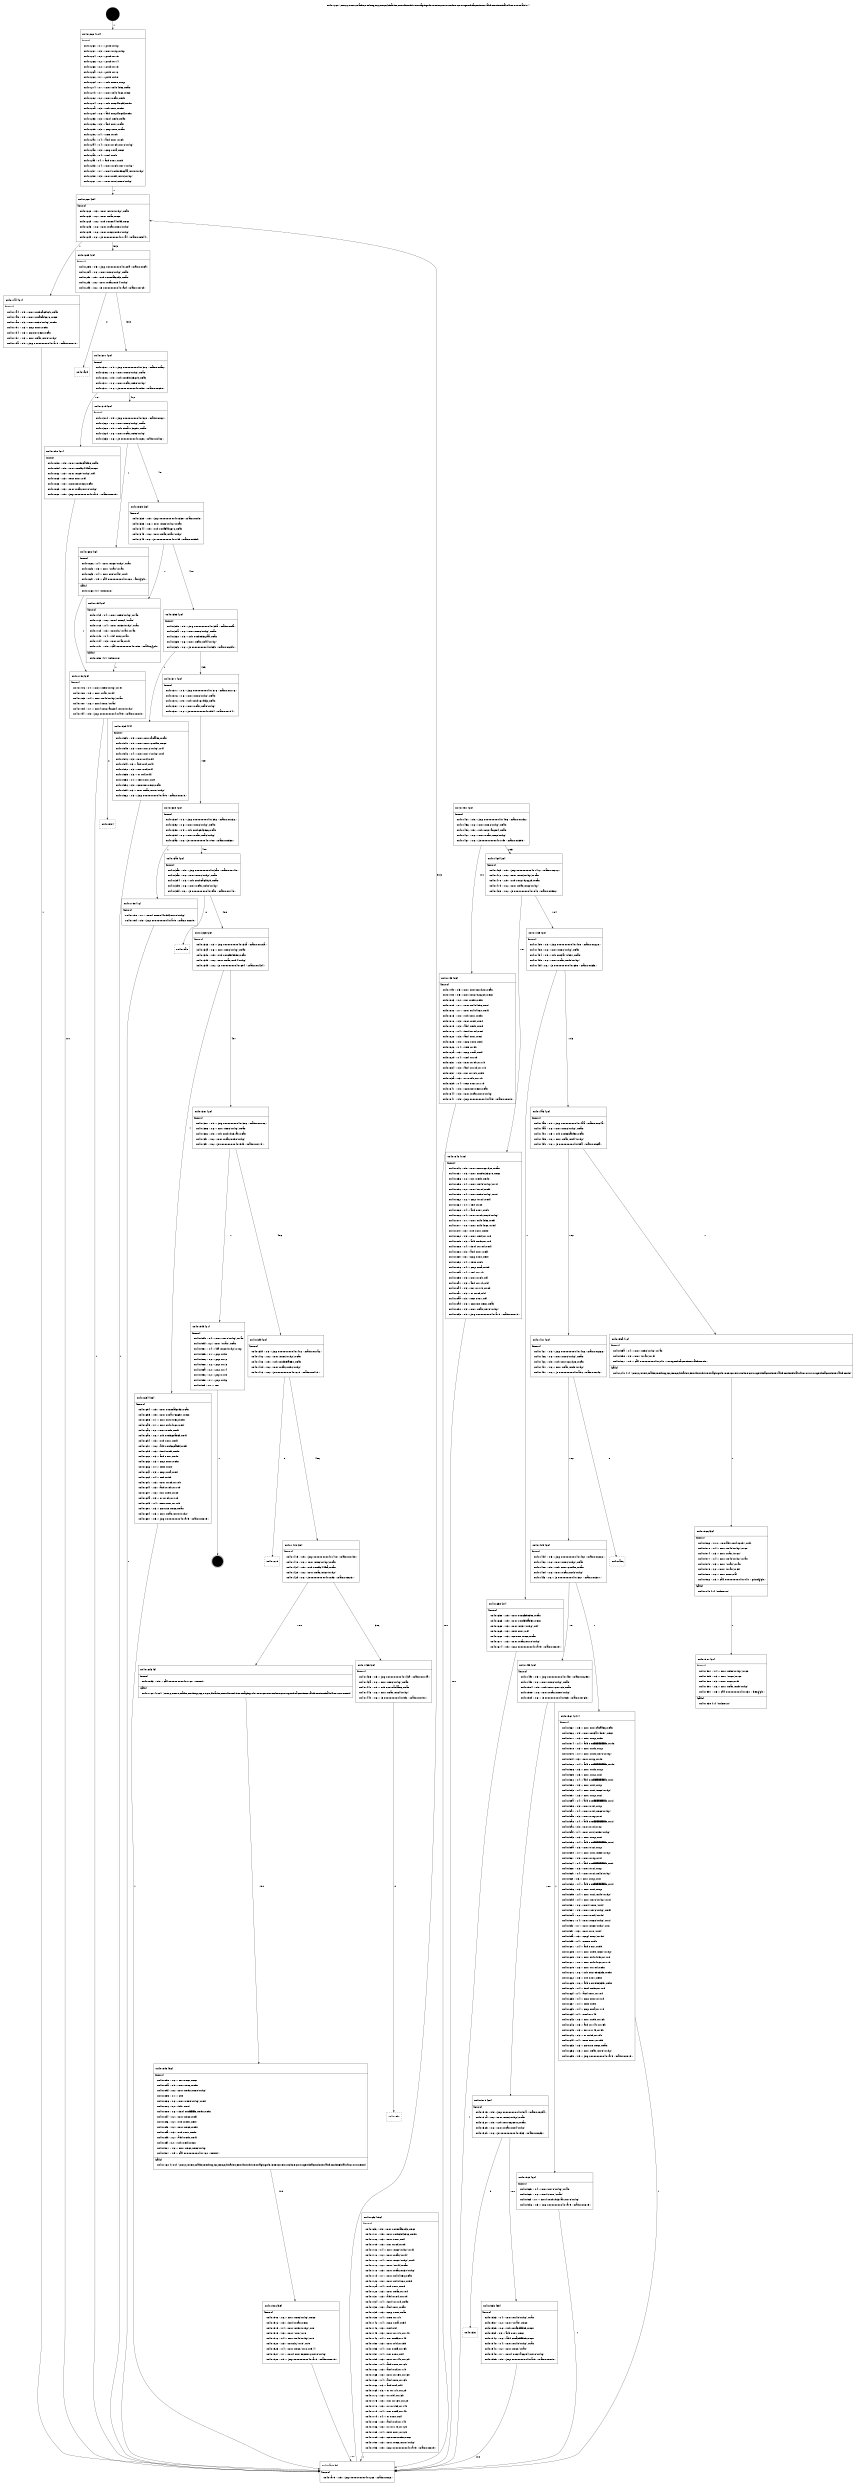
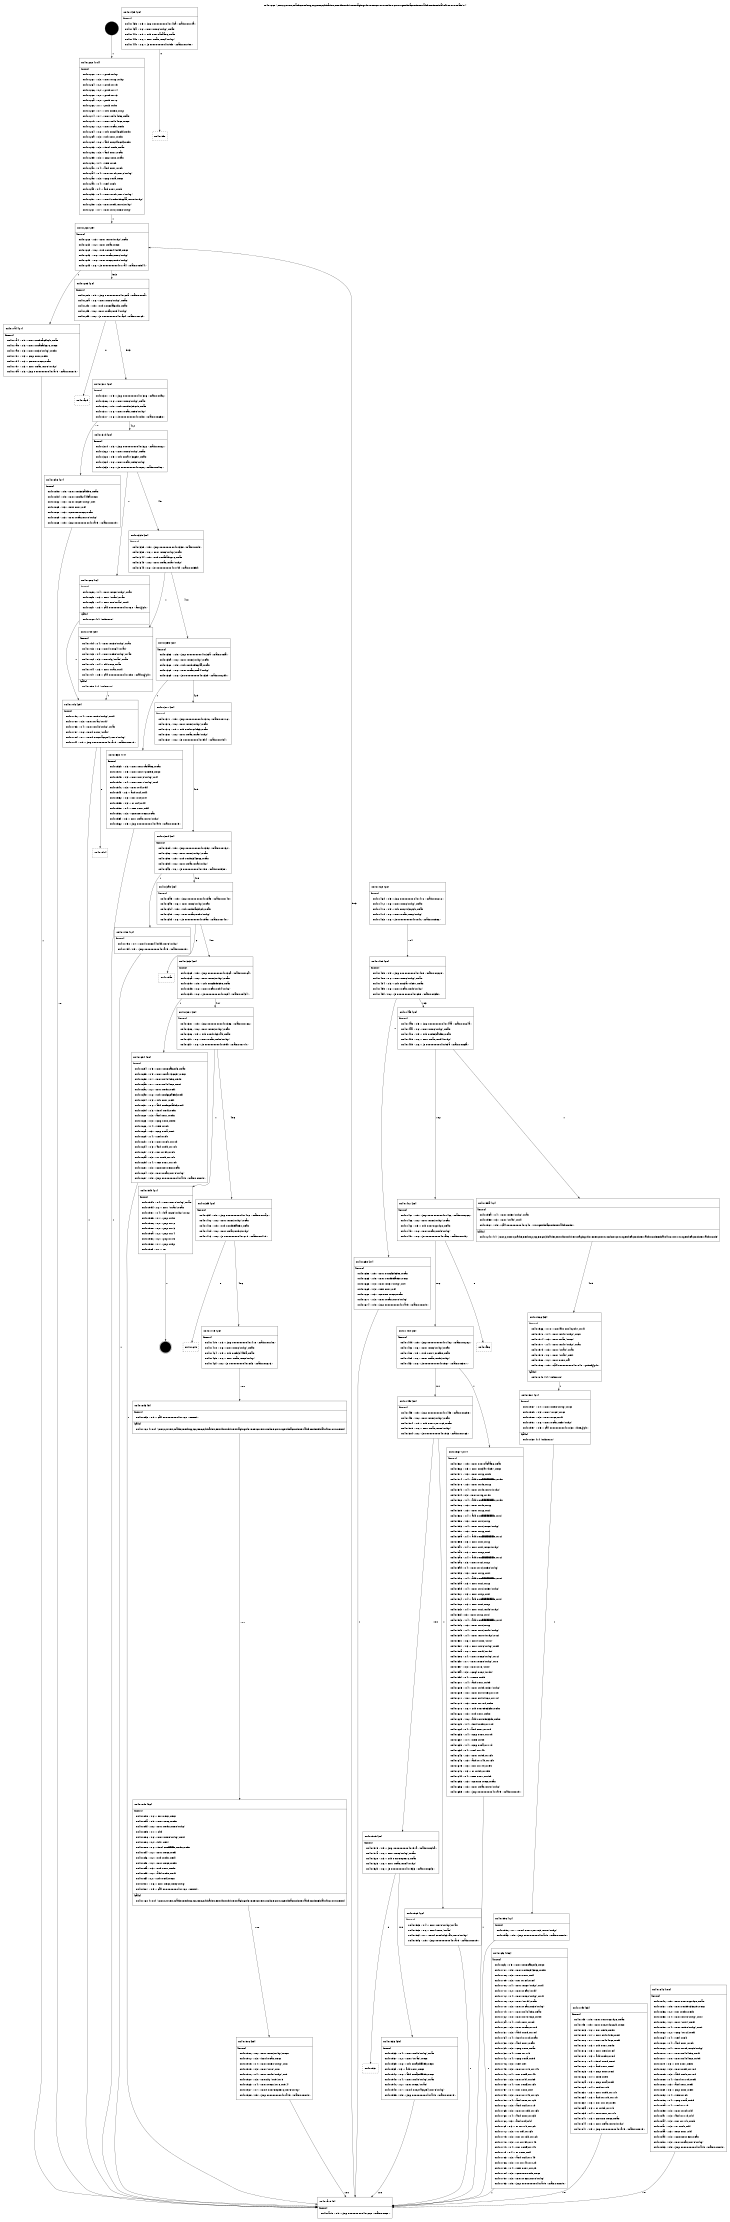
node "0x401451 [28]": removed
edge "0x40146d [28]" -> "0x40184c [108]": removed, label "101"
edge "0x40195a [12]" -> "0x401966 [33]": label " 1" -> " 409"
edge "0x401419 [28]" -> "0x401435 [28]": removed, label "306"
node "0x40199c [12]": added
